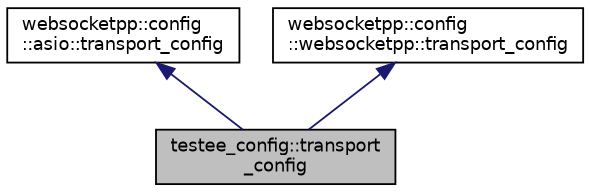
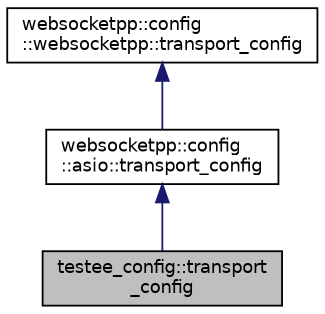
edge "testee_config::transport _config" -> "websocketpp::config ::websocketpp::transport_config": now "websocketpp::config ::asio::transport_config" -> "websocketpp::config ::websocketpp::transport_config"
